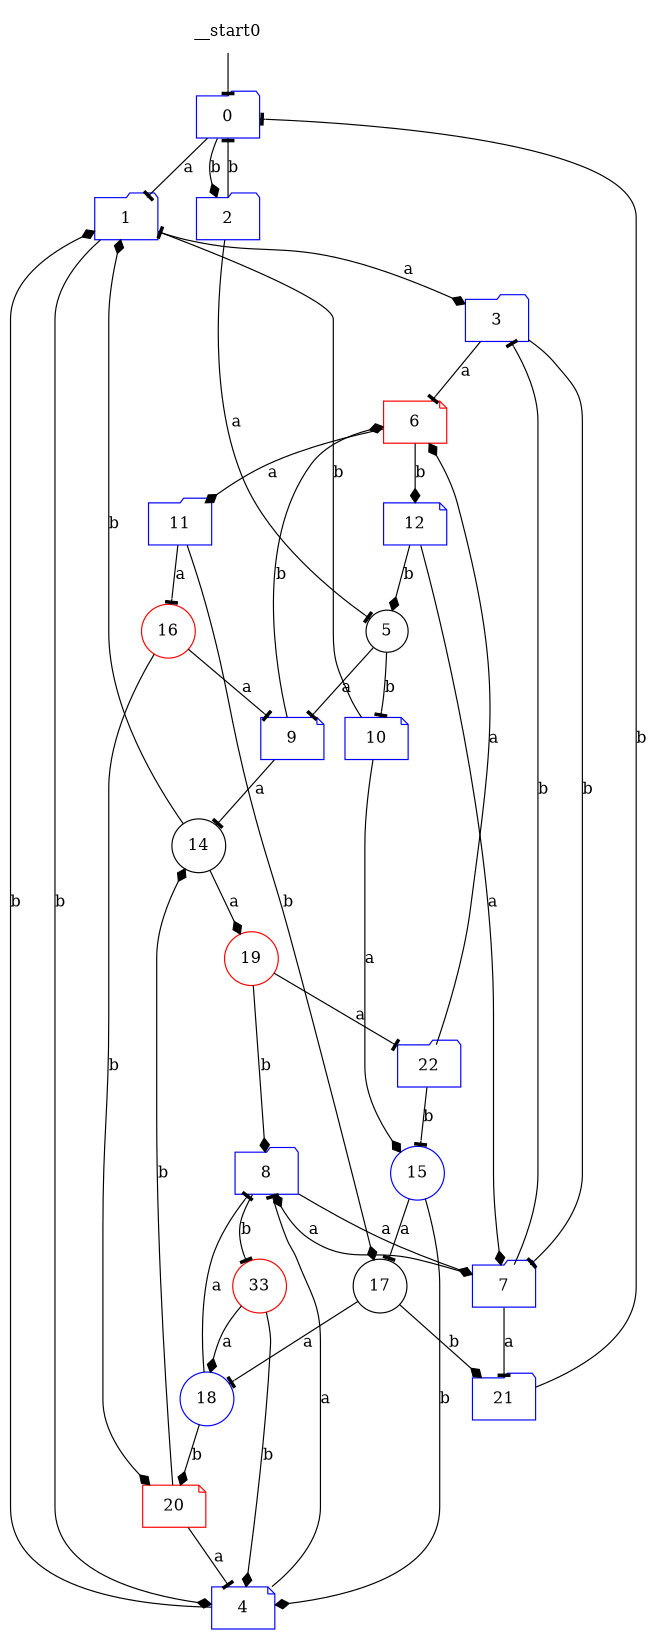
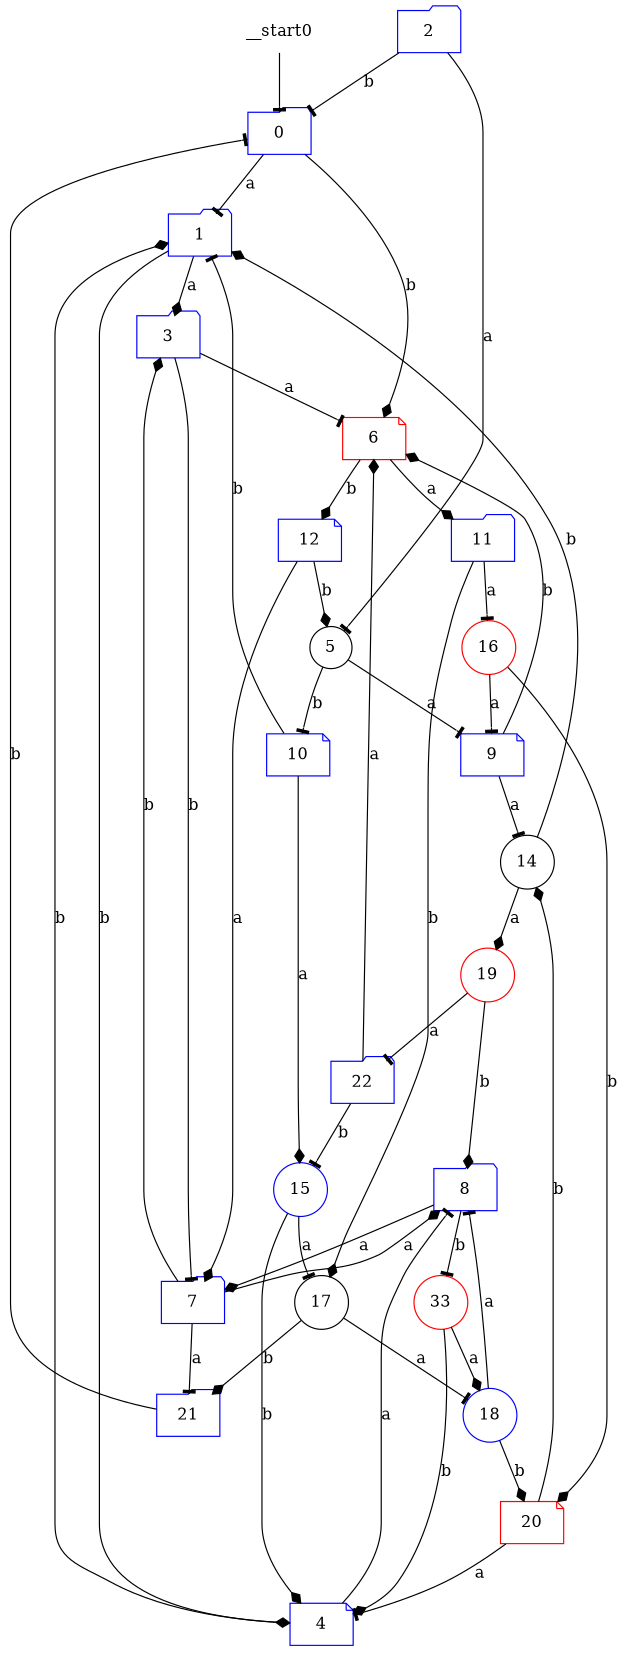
edge "0" -> "2": now "0" -> "6"
edge "7" -> "3": arrowhead tee -> diamond
